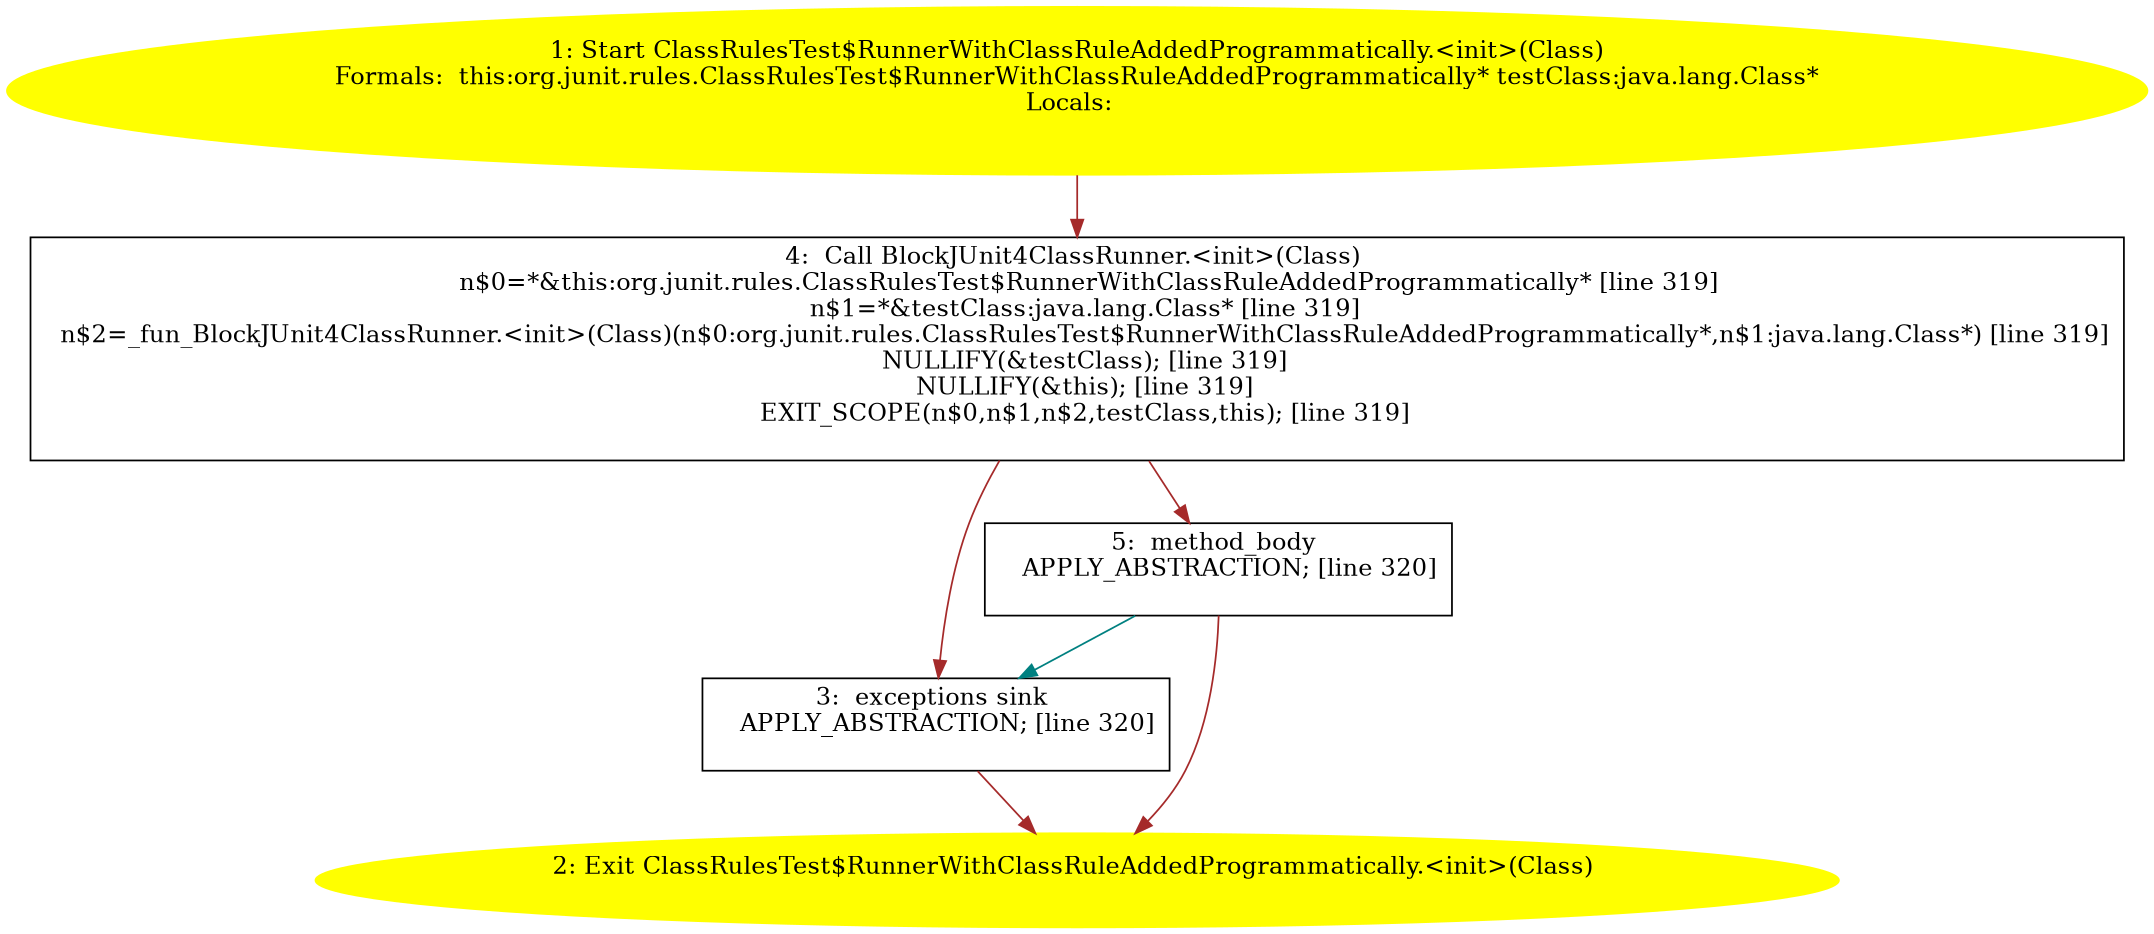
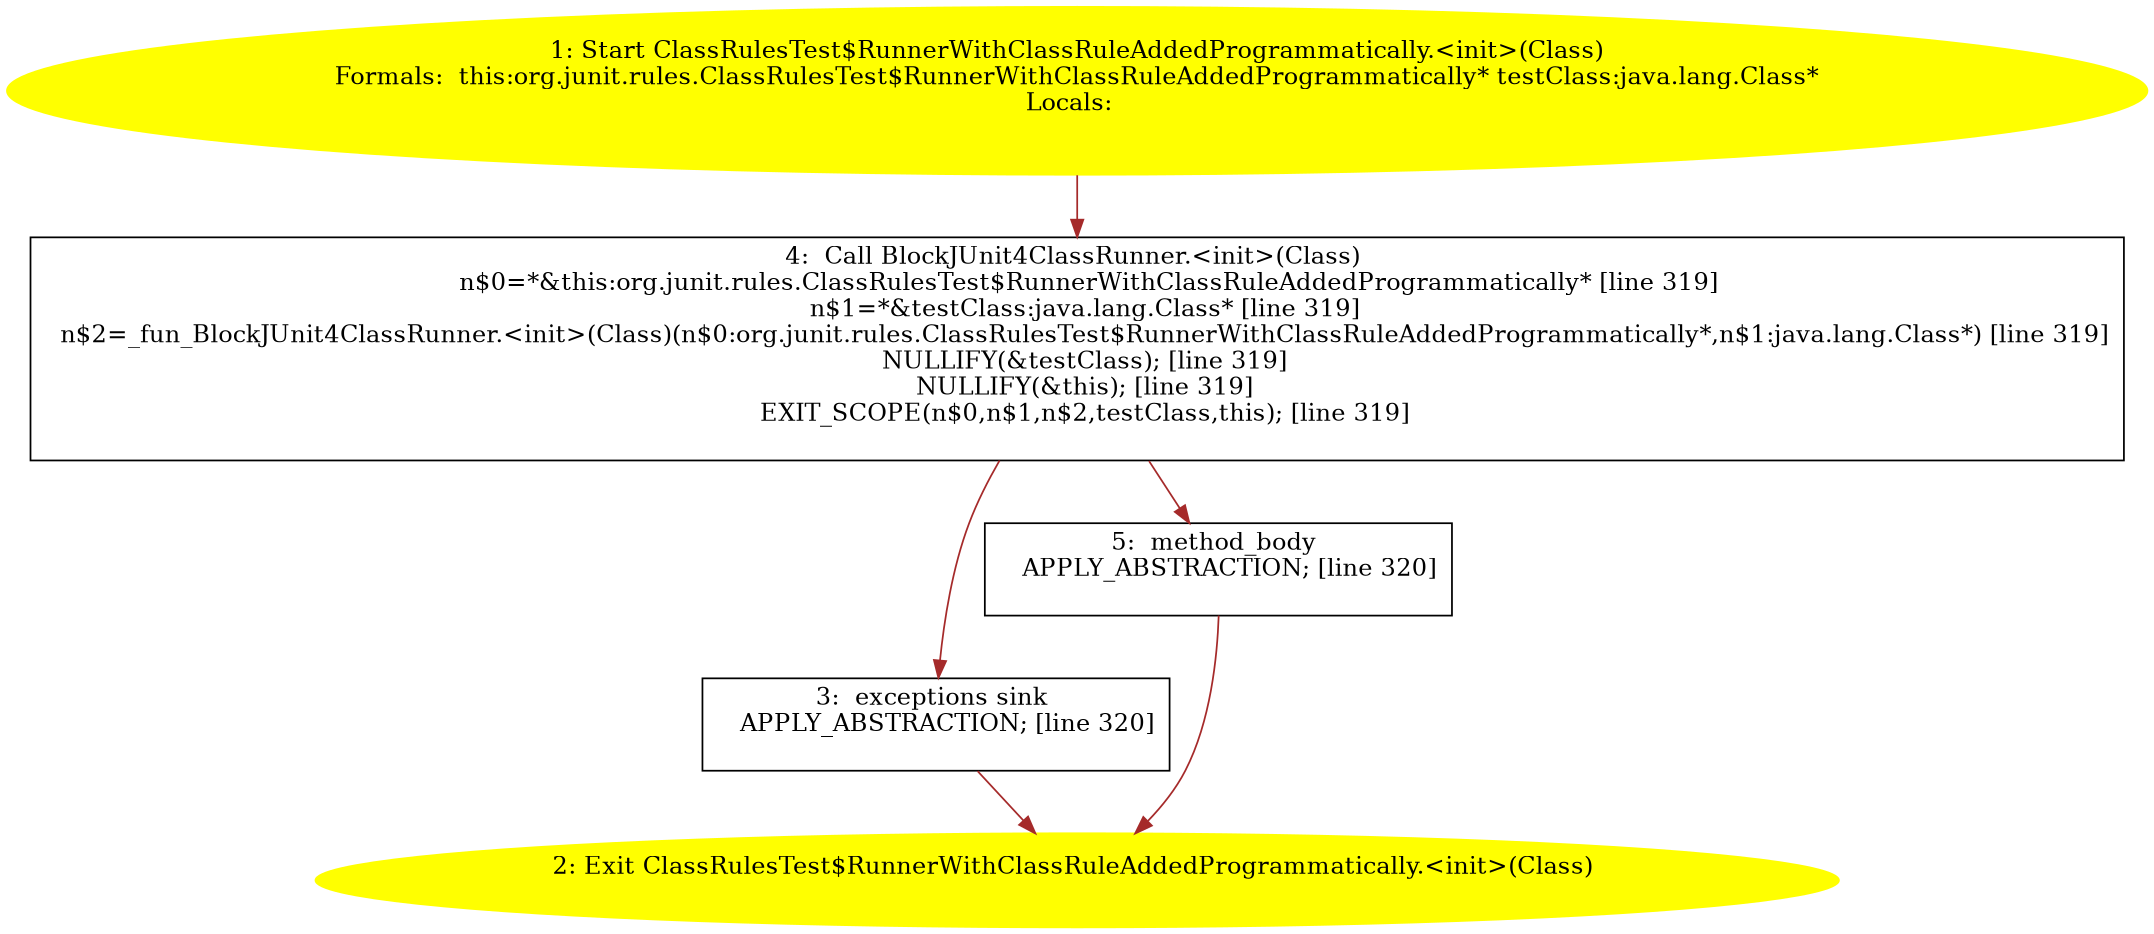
edge "5:  method_body APPLY_ABSTRACTION; [line 320]" -> "3:  exceptions sink APPLY_ABSTRACTION; [line 320]": removed
